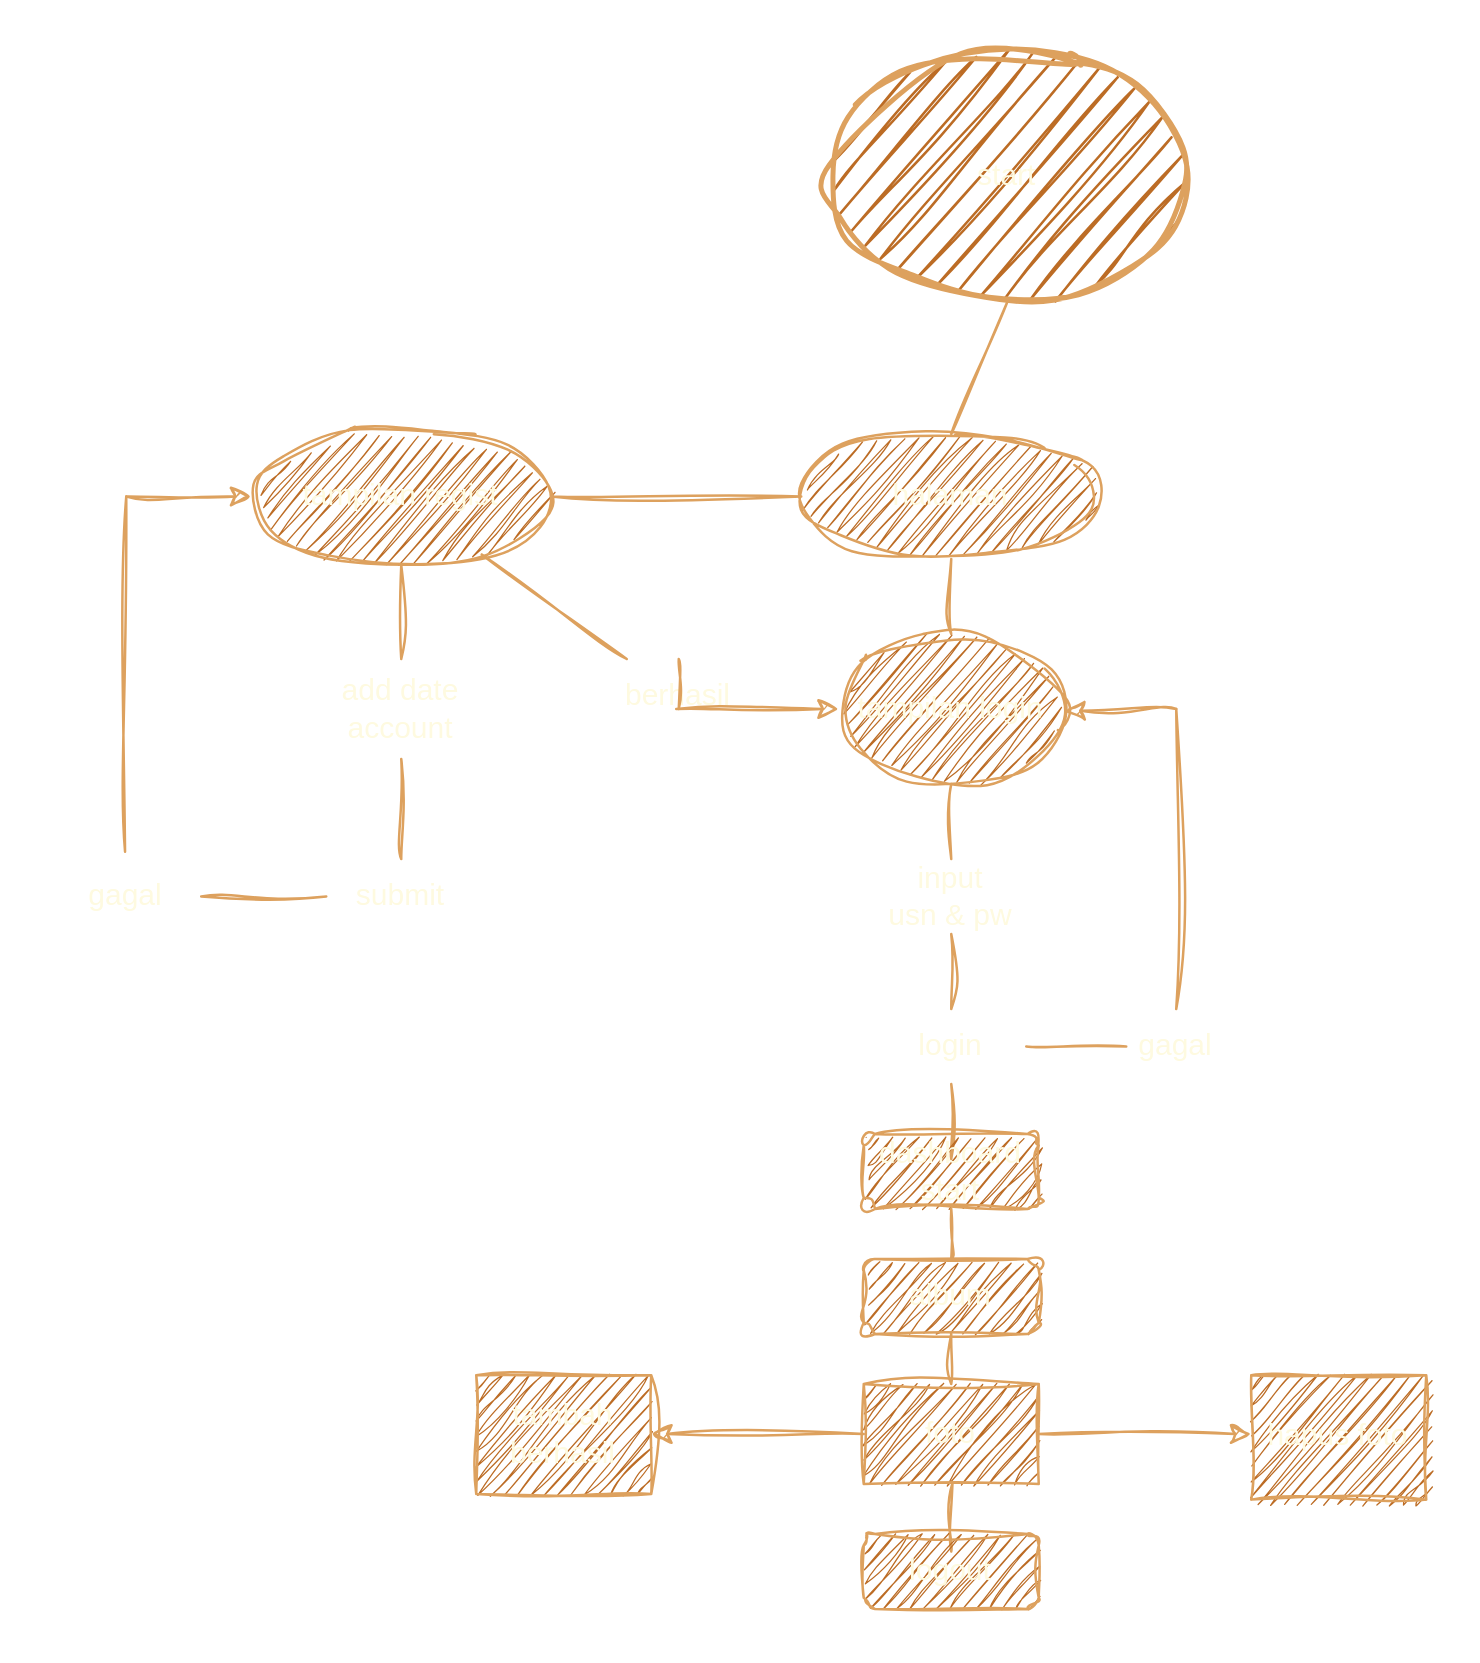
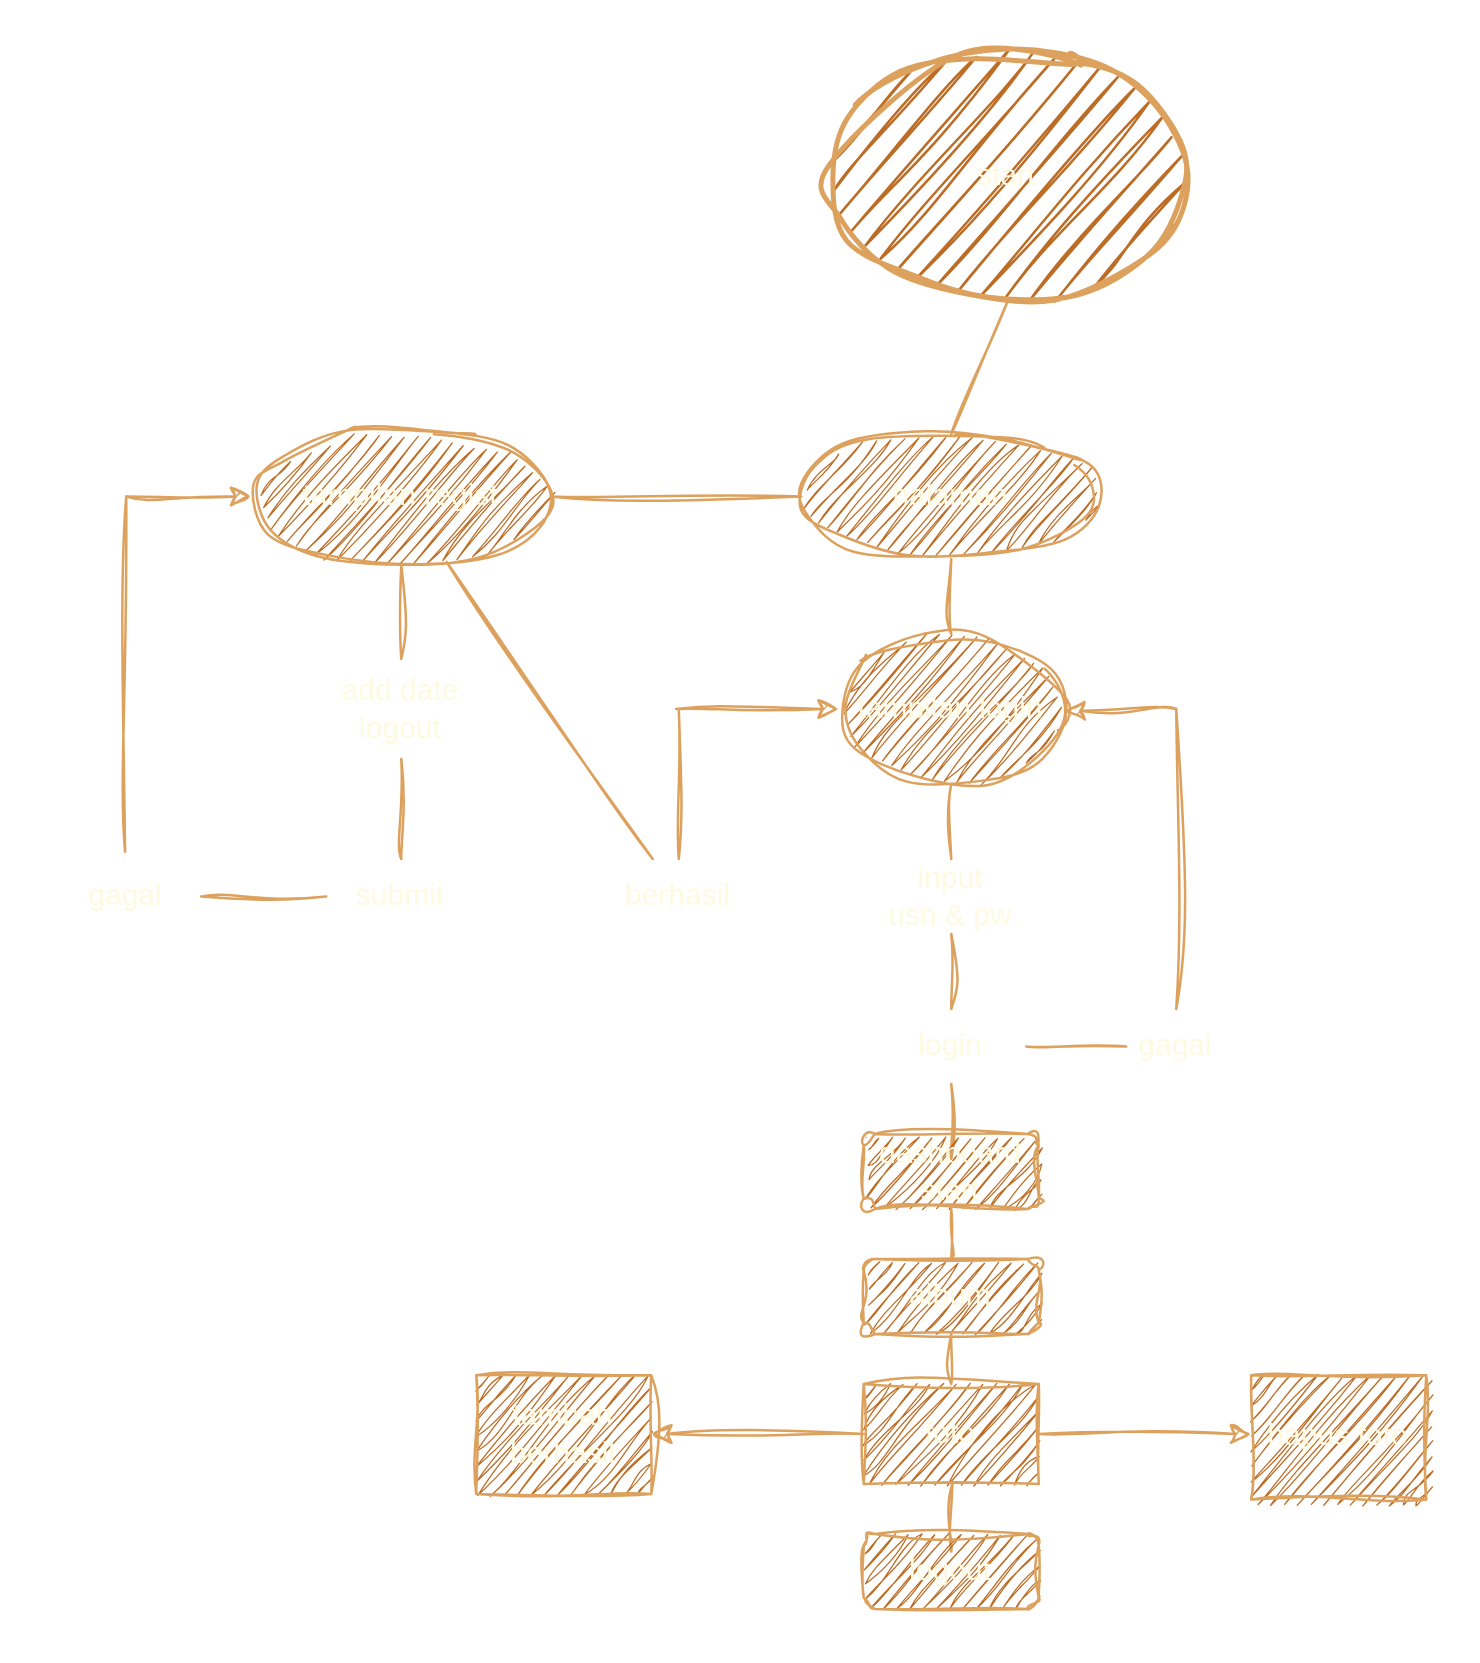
node "berhasil": moved (679, 696) -> (679, 896)
node "add date account": label "add date account" -> "add date logout"
